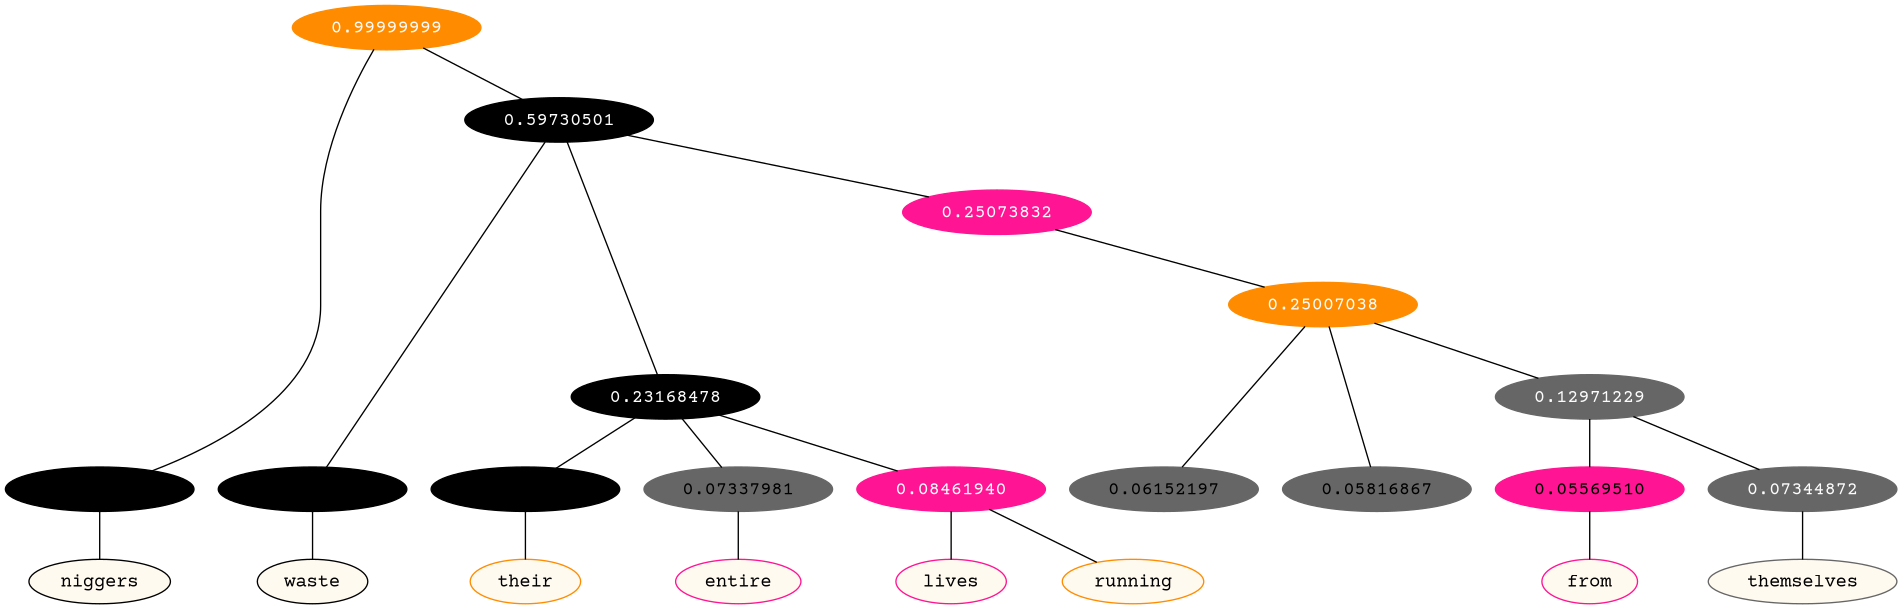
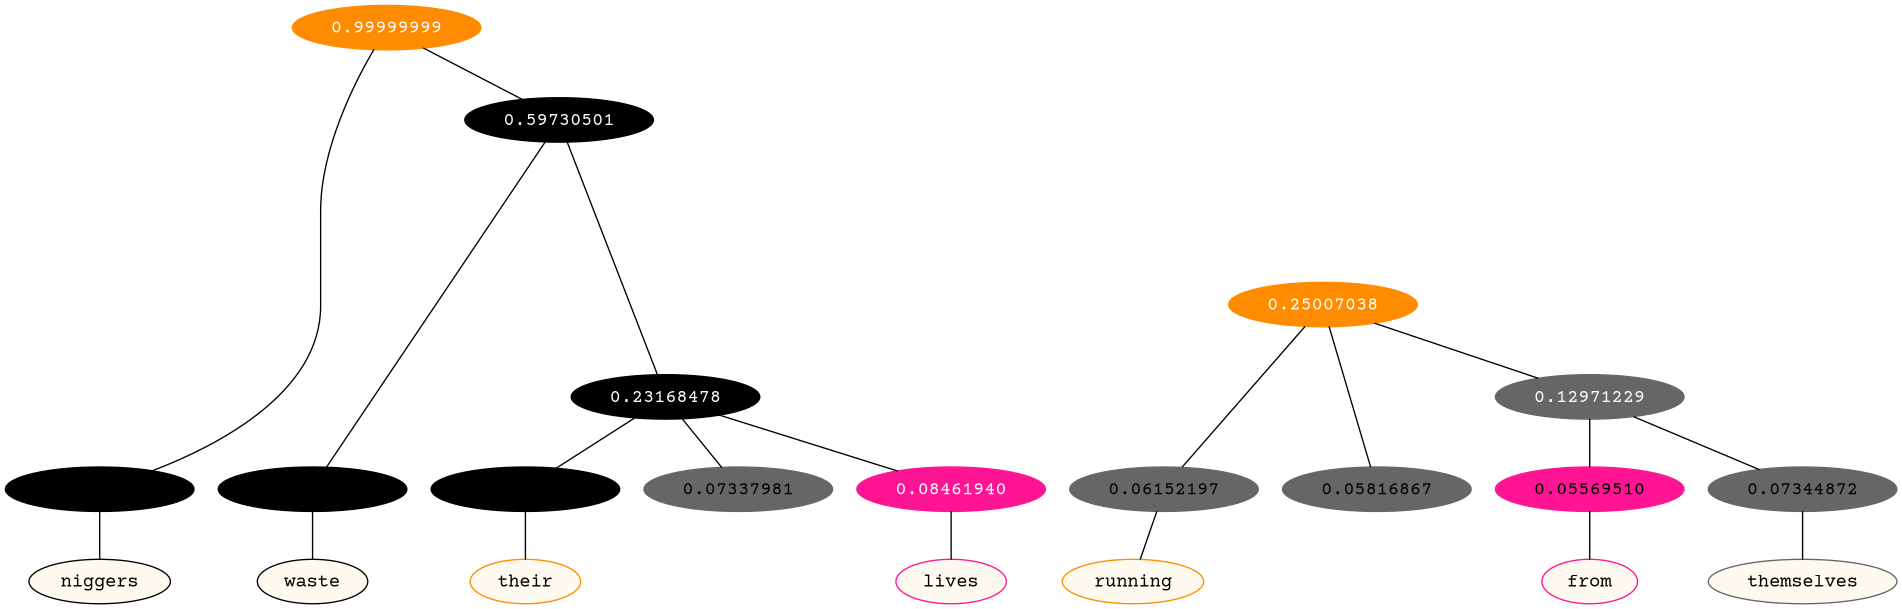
node "0.25073832": removed
node "0.07344872": fontcolor grey99 -> black
edge "0.08461940" -- "running": now "0.06152197" -- "running"
node "entire": removed
